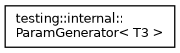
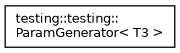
node "testing::internal:: ParamGenerator< T3 >": label "testing::internal:: ParamGenerator< T3 >" -> "testing::testing:: ParamGenerator< T3 >"
